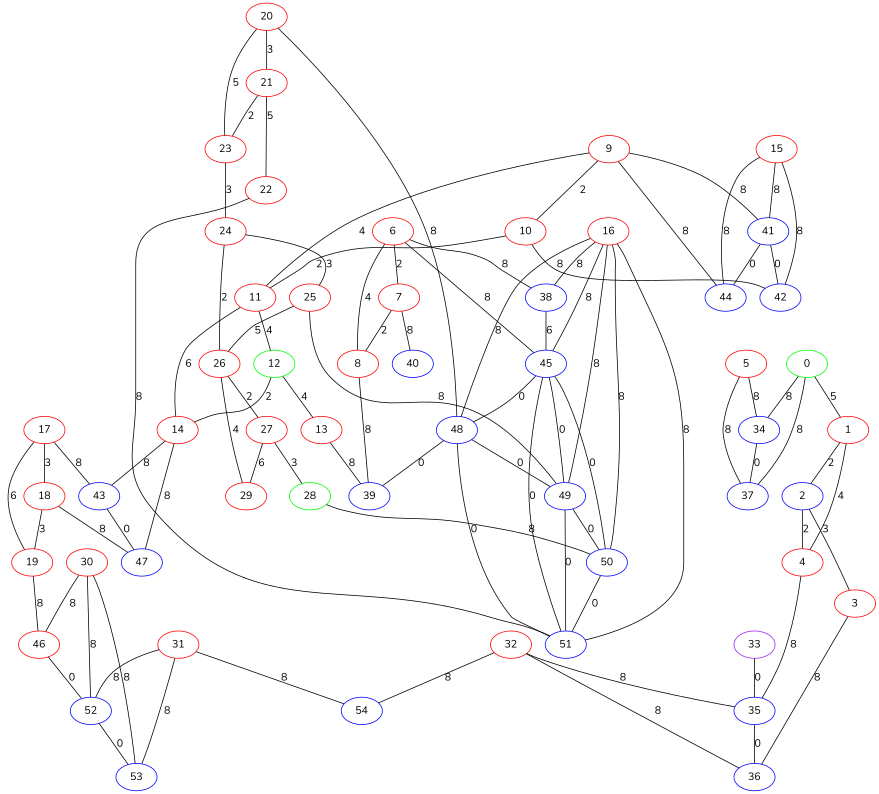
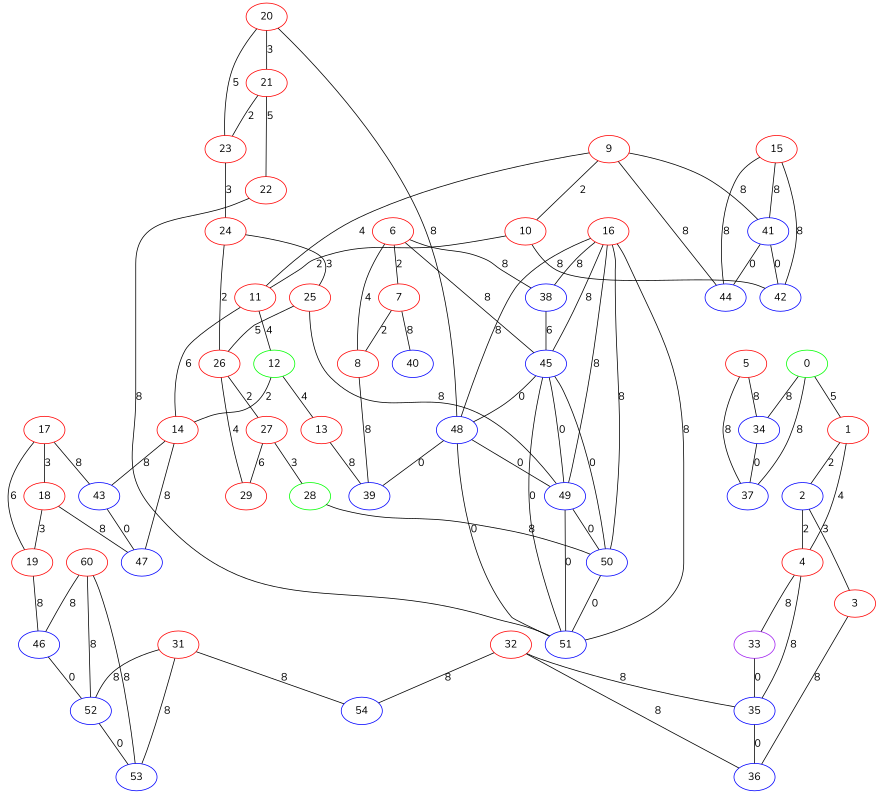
node "30": label "30" -> "60"
edge "4" -- "33": added, label "8"
node "46": color red -> blue
